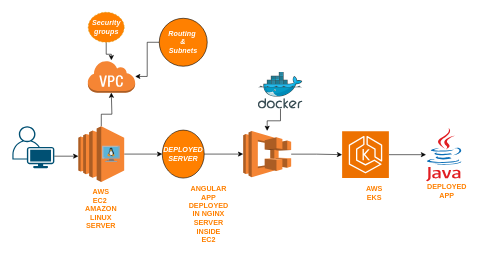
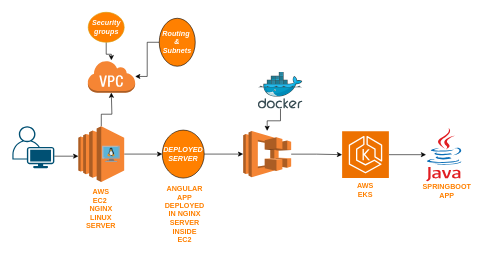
node "Security groups": style dashed -> solid
node "Routing & Subnets": size 48x48 -> 36x48
node "DEPLOYED APP": label "DEPLOYED APP" -> "SPRINGBOOT APP"
node "AWS EKS": moved (375, 194) -> (366, 191)
node "AWS EC2 AMAZON LINUX SERVER": label "AWS EC2 AMAZON LINUX SERVER" -> "AWS EC2 NGINX LINUX SERVER"
node "ANGULAR APP DEPLOYED IN NGINX SERVER INSIDE EC2": moved (209, 214) -> (185, 214)
